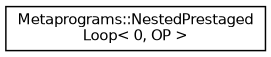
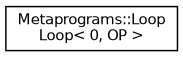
node "Metaprograms::NestedPrestaged Loop< 0, OP >": label "Metaprograms::NestedPrestaged Loop< 0, OP >" -> "Metaprograms::Loop Loop< 0, OP >"
